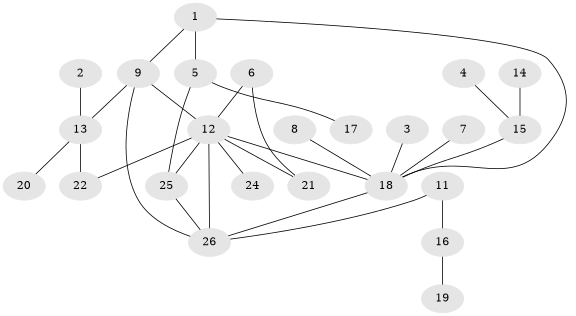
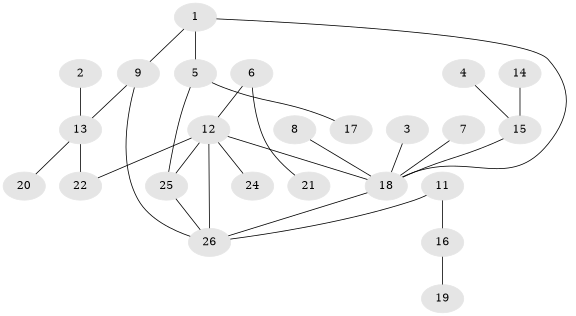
edge "9" -- "12": removed
edge "12" -- "21": removed
